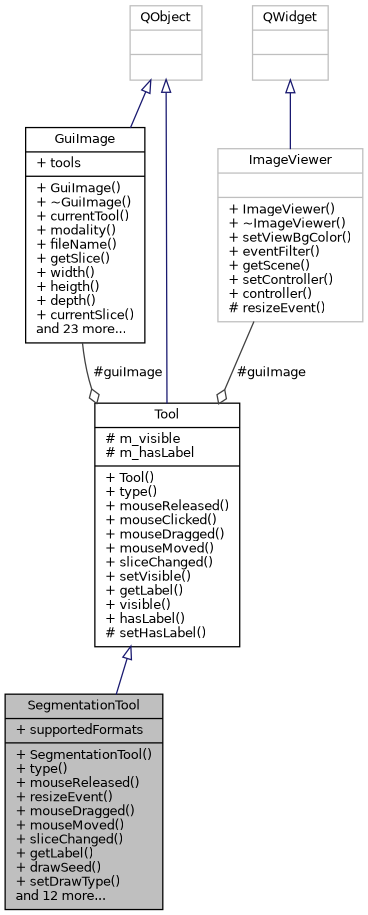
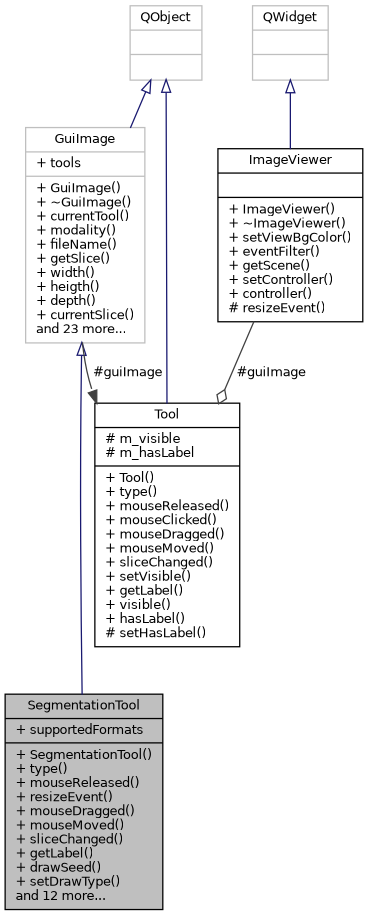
node "GuiImage": color black -> grey75
node "ImageViewer": color grey75 -> black
edge "GuiImage" -> "Tool": arrowhead odiamond -> normal
edge "SegmentationTool" -> "Tool": now "SegmentationTool" -> "GuiImage"
